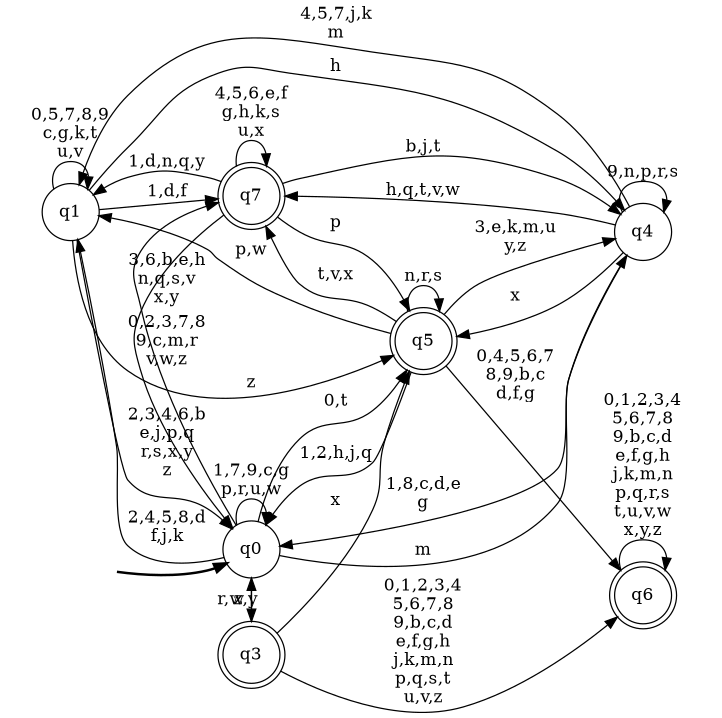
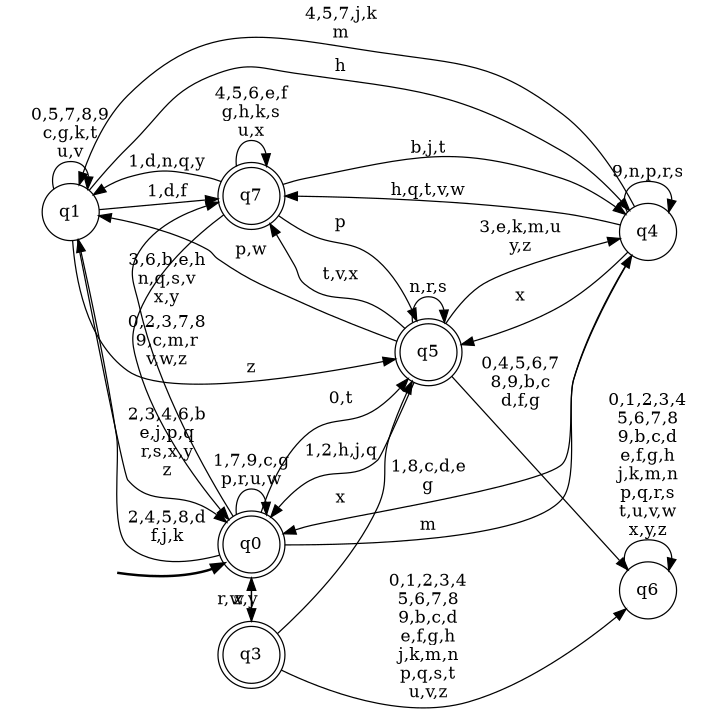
node "q0": shape circle -> doublecircle
node "q6": shape doublecircle -> circle
